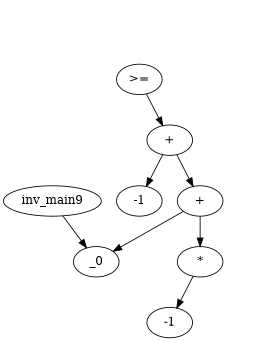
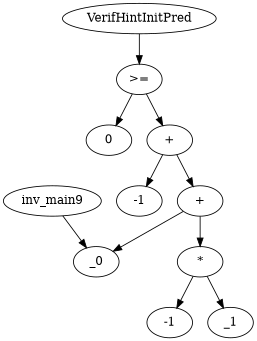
node "VerifHintInitPred": added
node "0": added
node "_1": added
